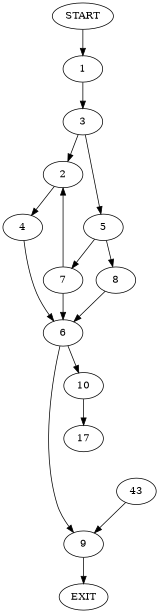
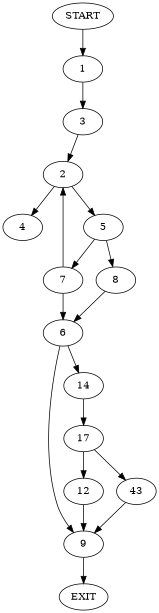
edge "3" -> "5": now "2" -> "5"
edge "4" -> "6": removed
node "10": label "10" -> "14"
edge "17" -> "43": added
node "12": added
